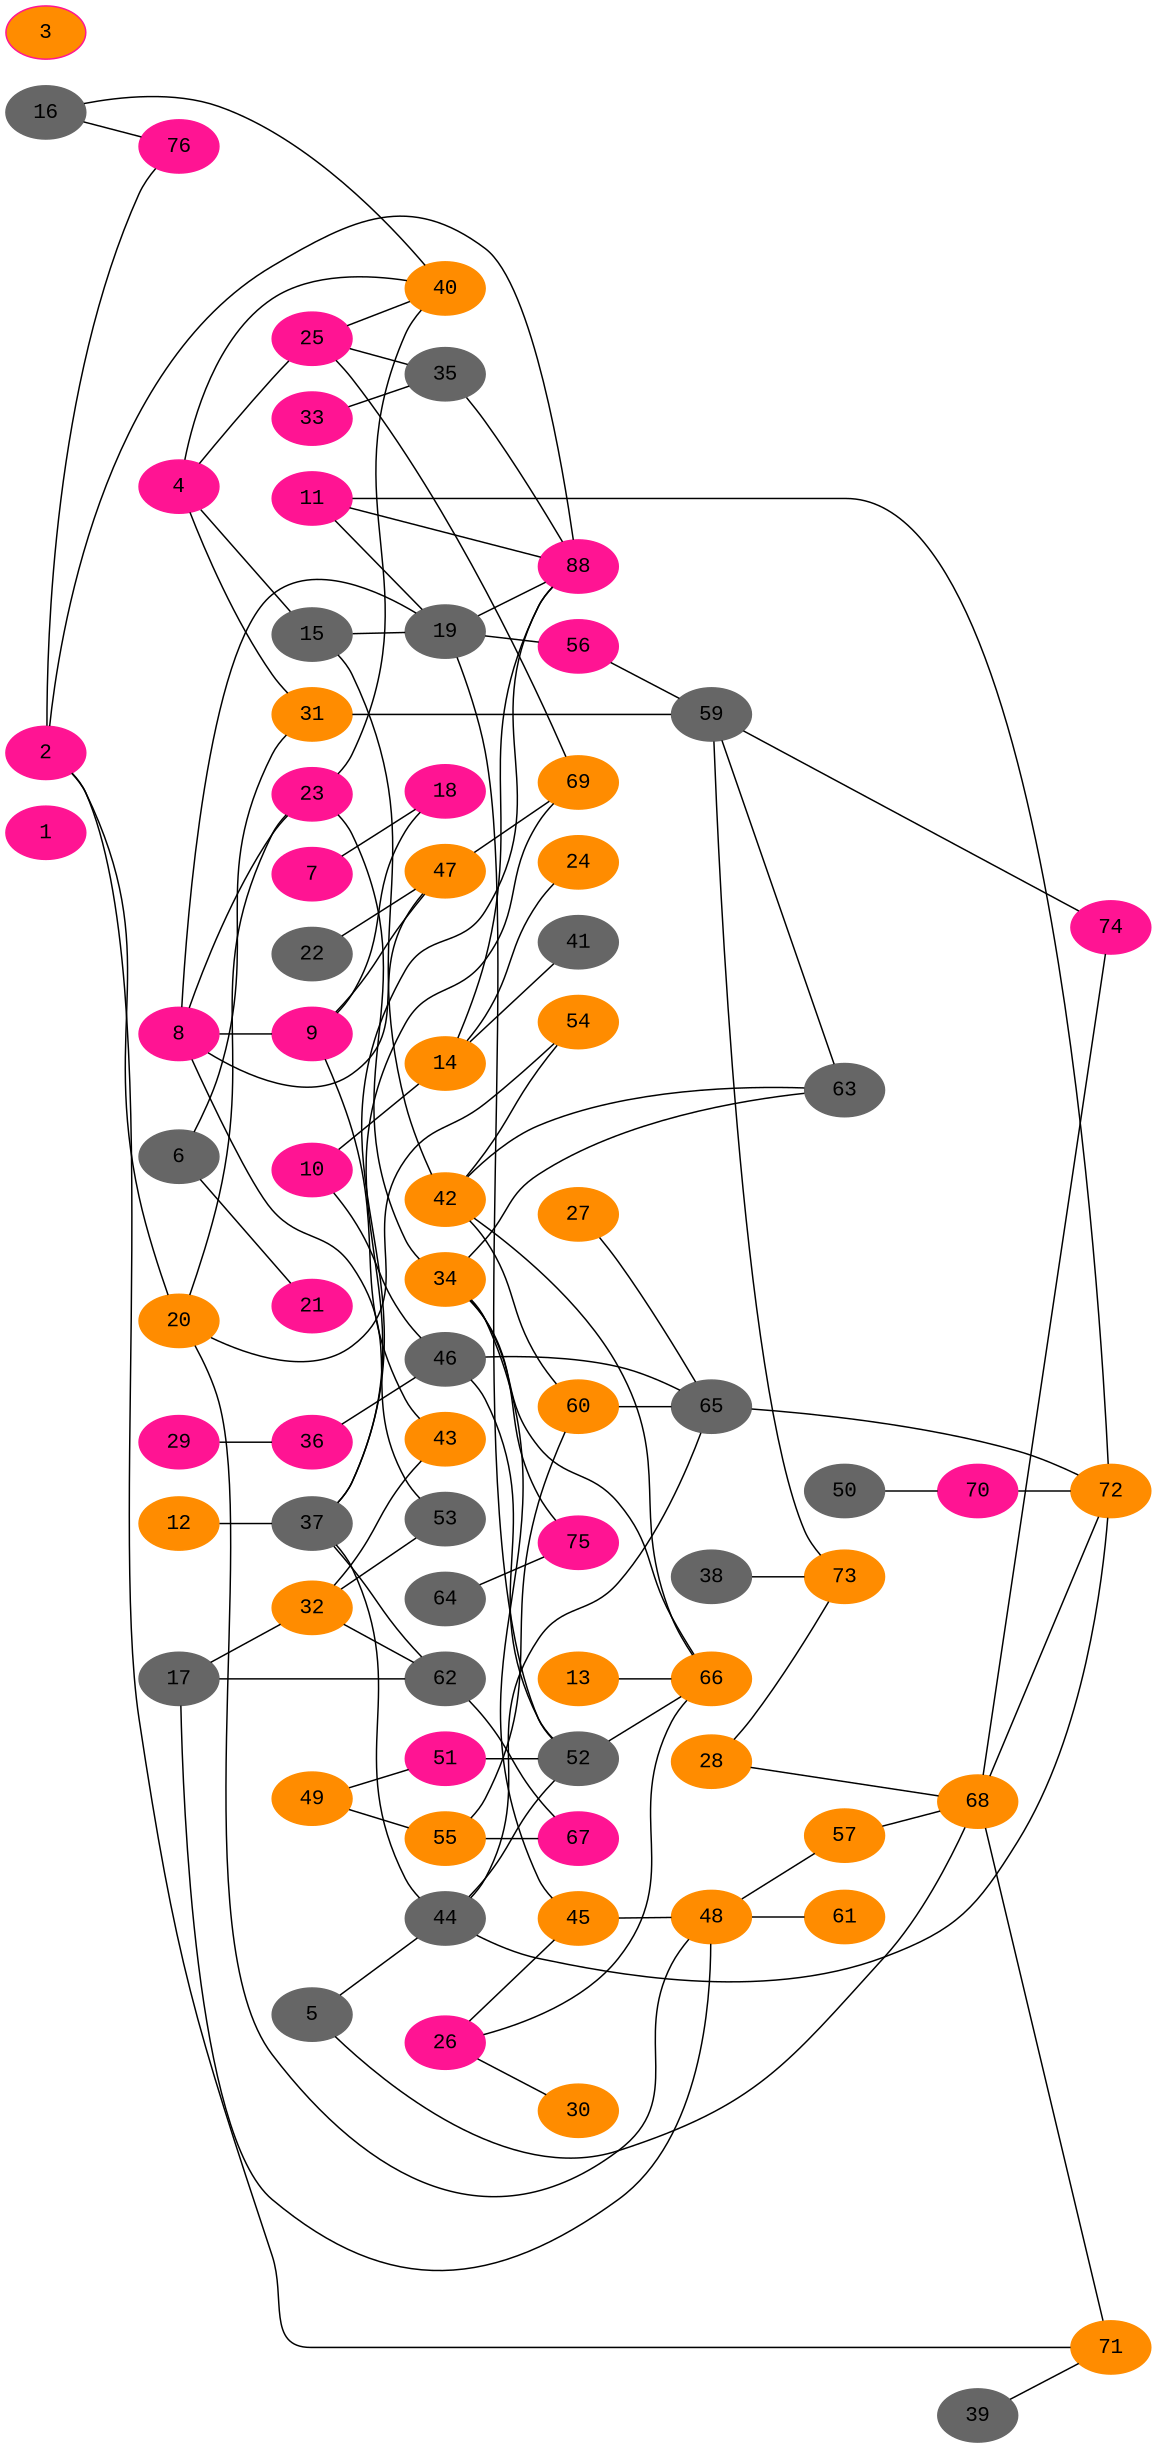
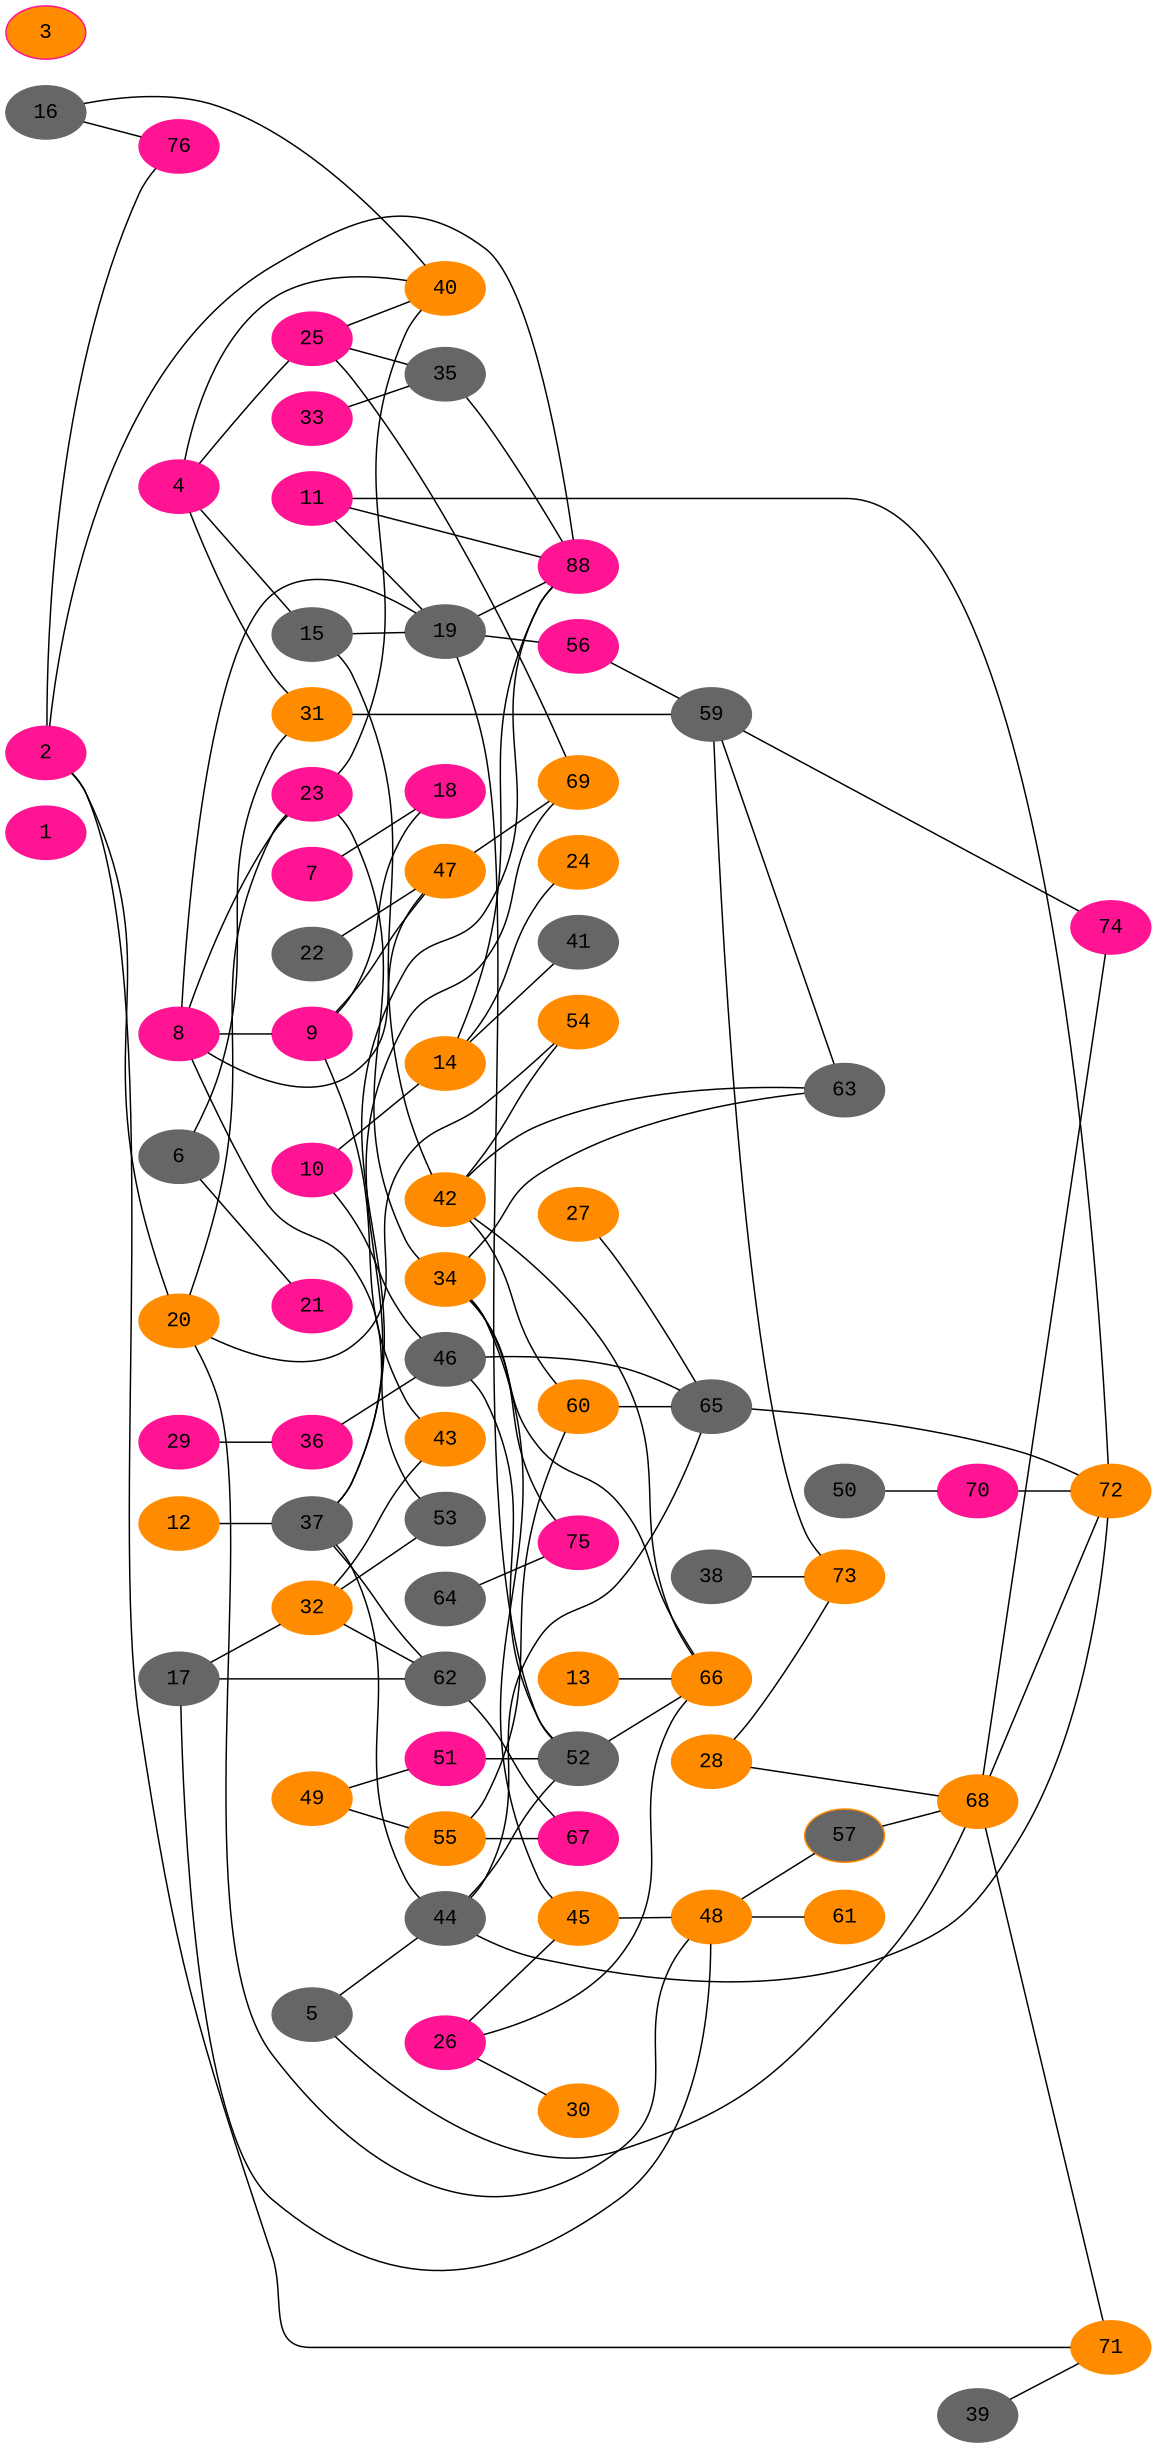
node "57": fillcolor darkorange -> gray40
